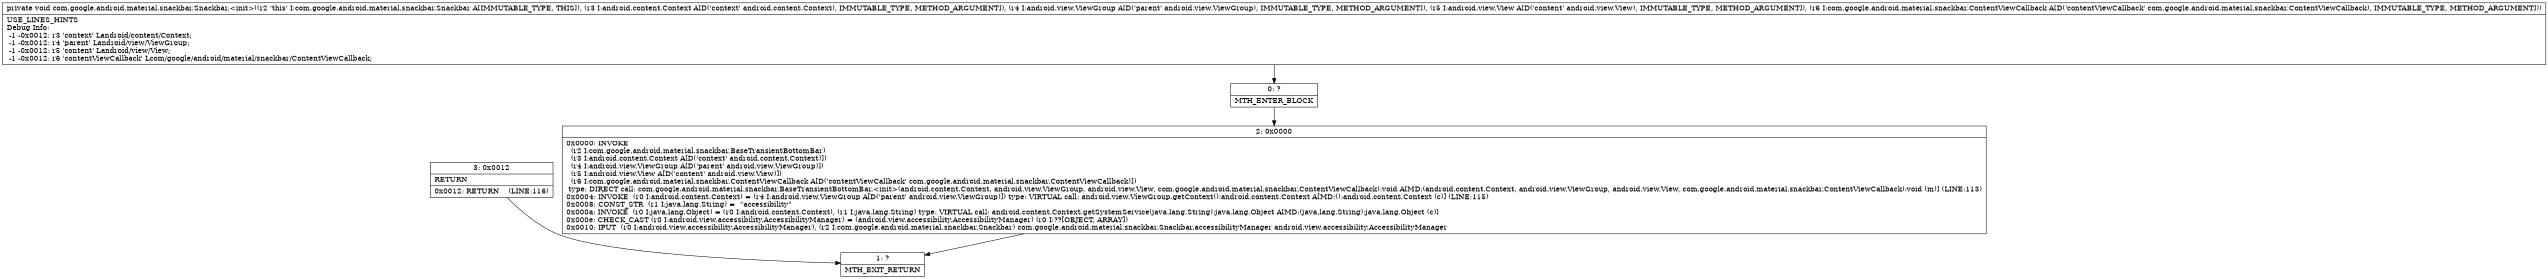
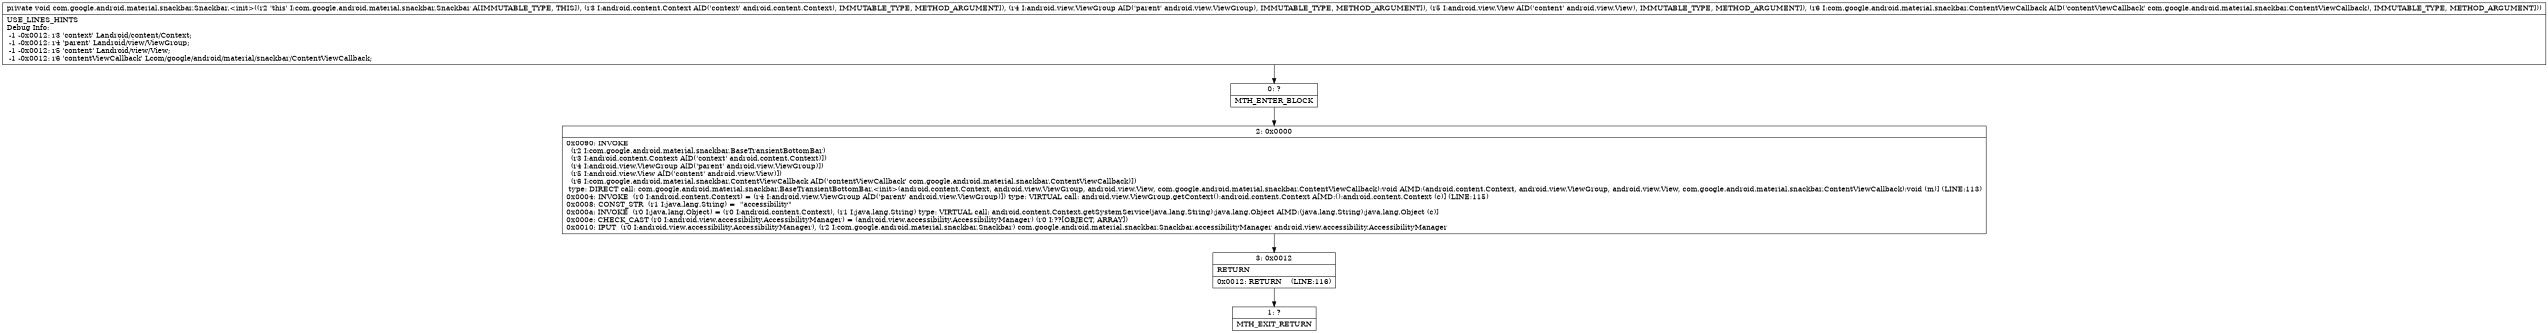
node "2: 0x0000": text "0x0000: INVOKE" -> "0x0090: INVOKE"
edge "2: 0x0000" -> "1: ?": now "2: 0x0000" -> "3: 0x0012"
